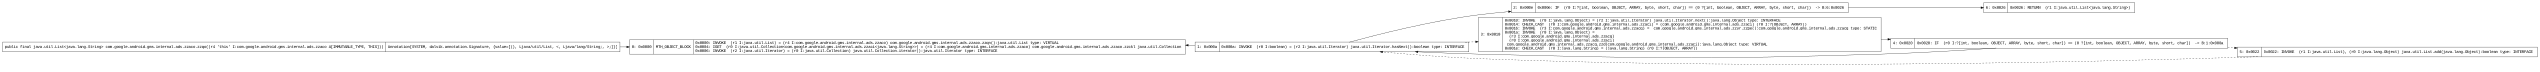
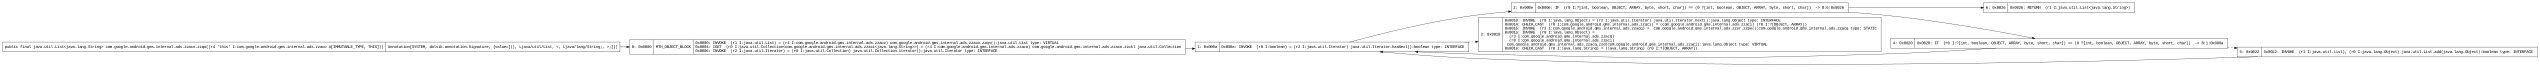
edge "3: 0x0010" -> "4: 0x0020": now "2: 0x000e" -> "4: 0x0020"
edge "1: 0x000a" -> "0: 0x0000": reversed
edge "5: 0x0022" -> "1: 0x000a": style dashed -> solid
